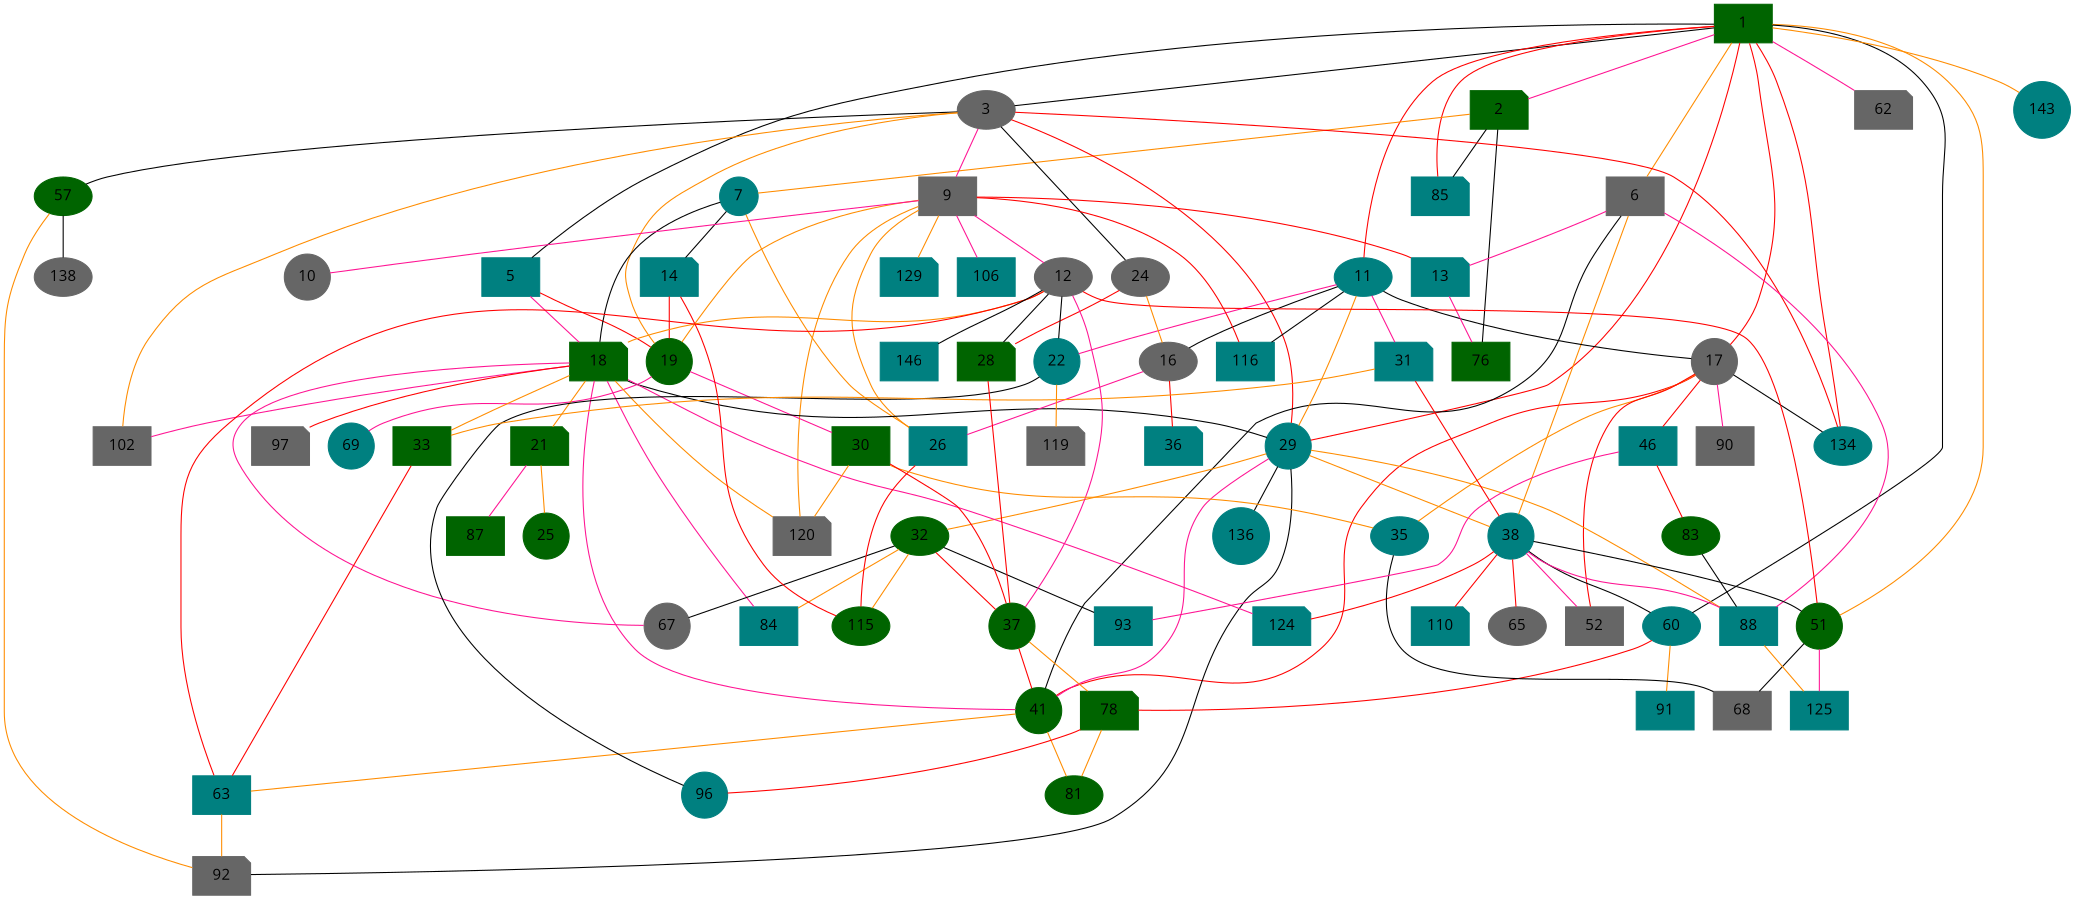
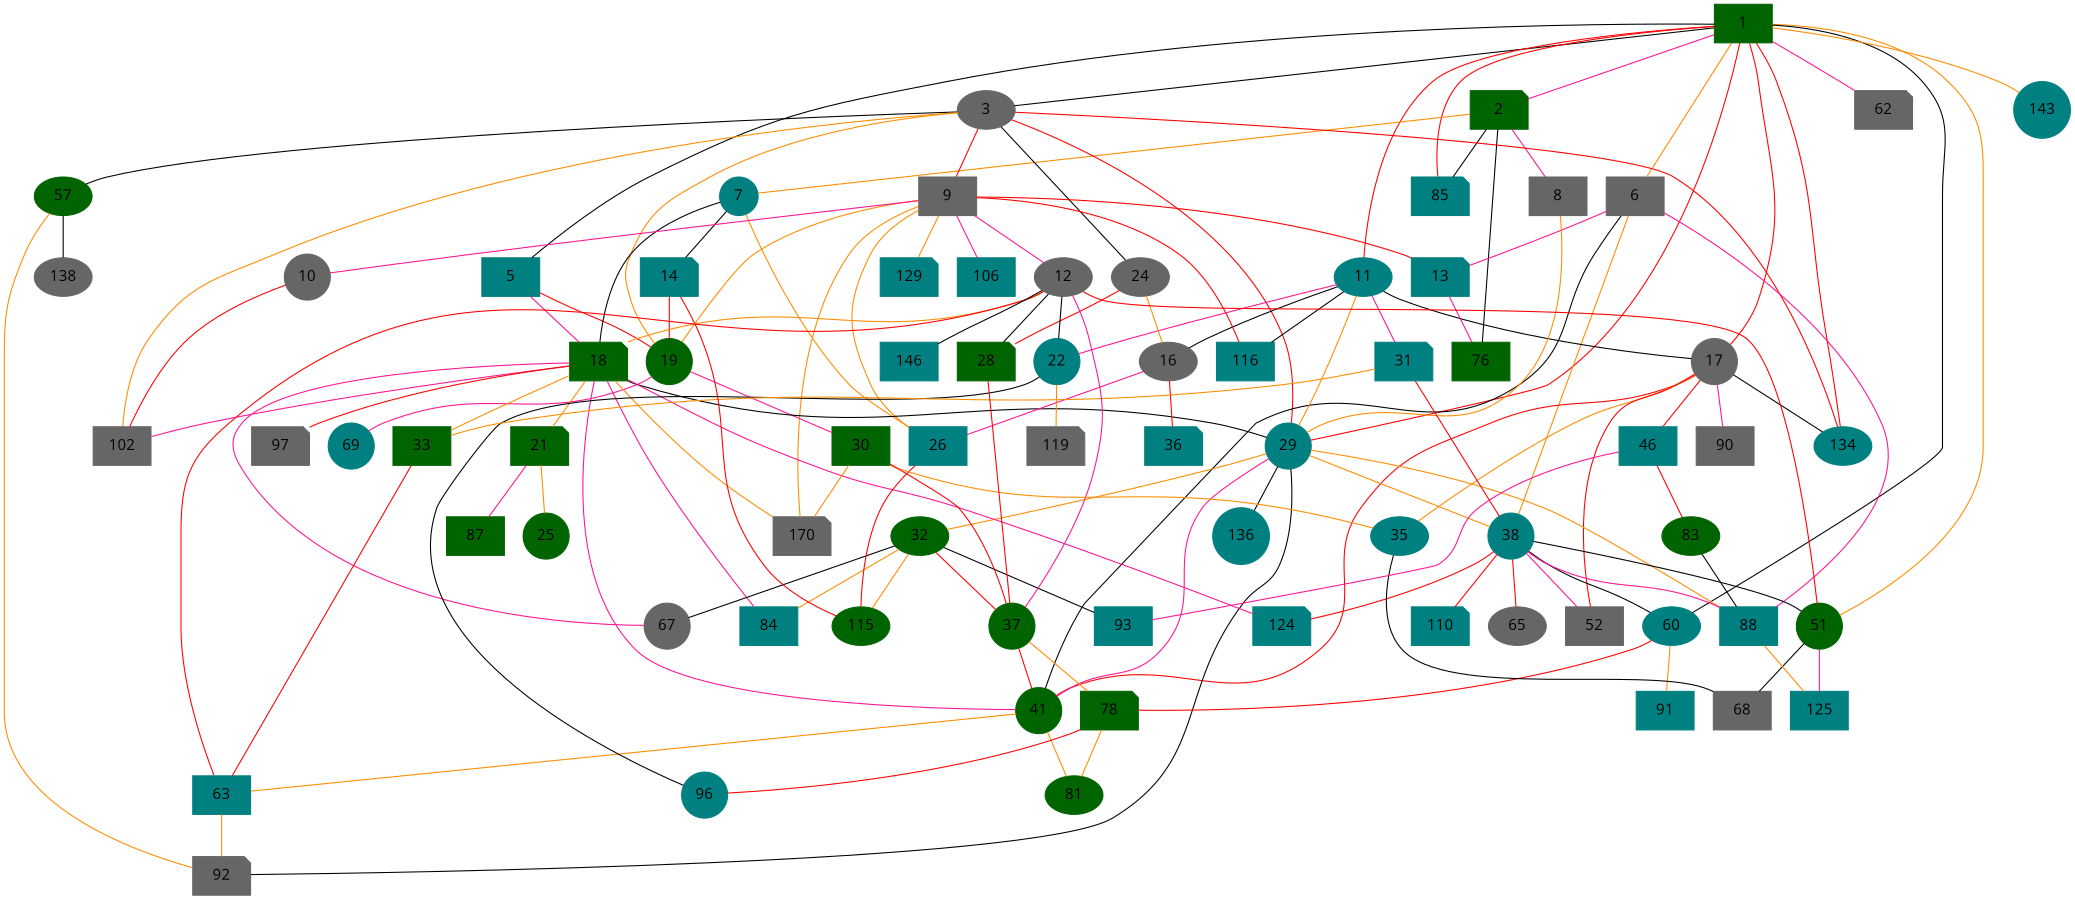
edge "3" -- "9": color deeppink -> red
node "8": added
edge "10" -- "102": added
node "120": label "120" -> "170"
